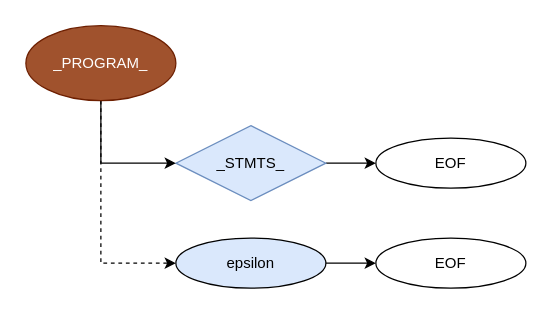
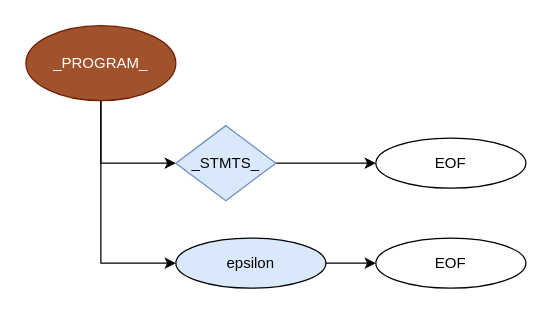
node "_STMTS_": size 150x75 -> 100x75
edge "_PROGRAM_" -> "epsilon": style dashed -> solid
